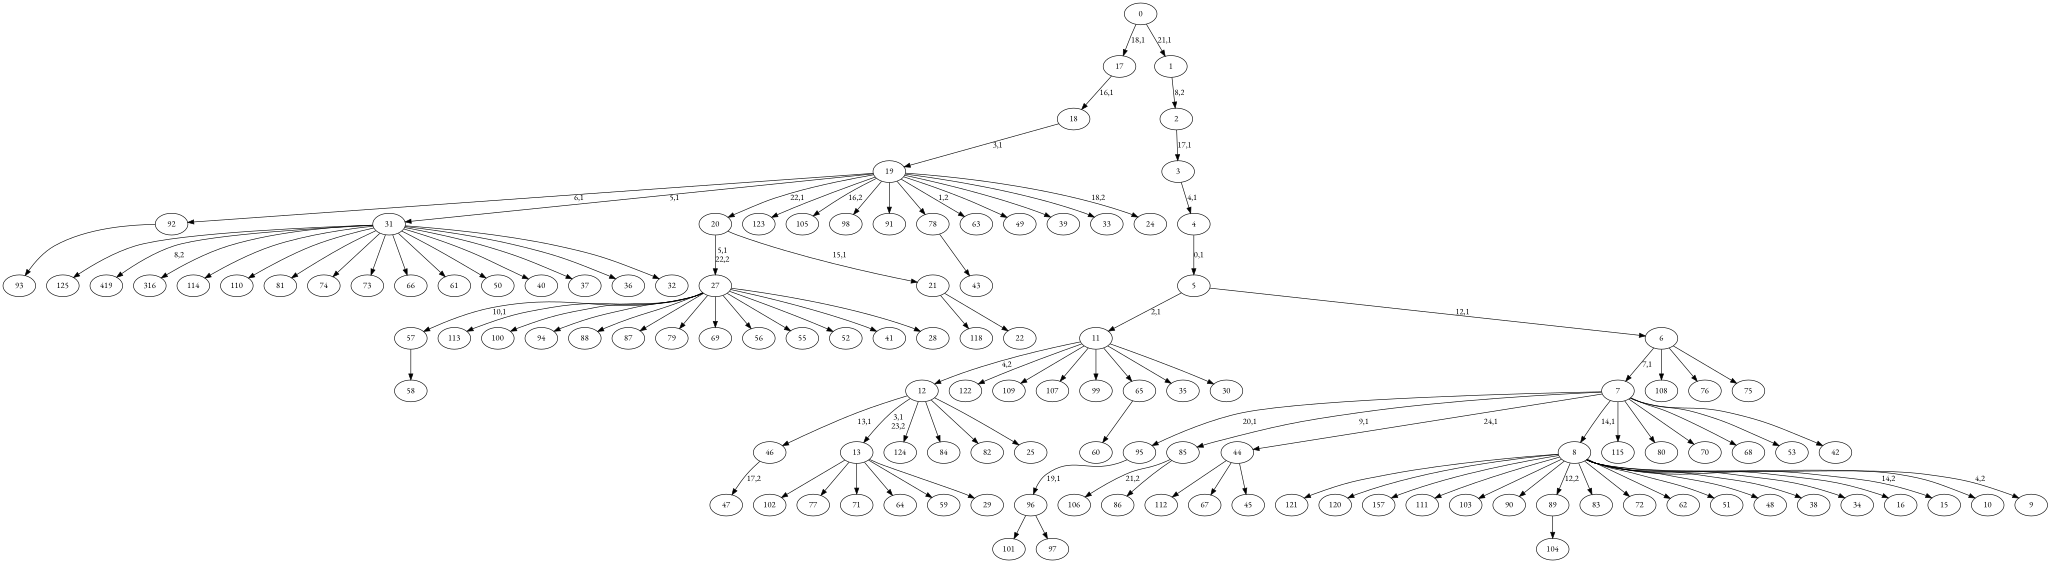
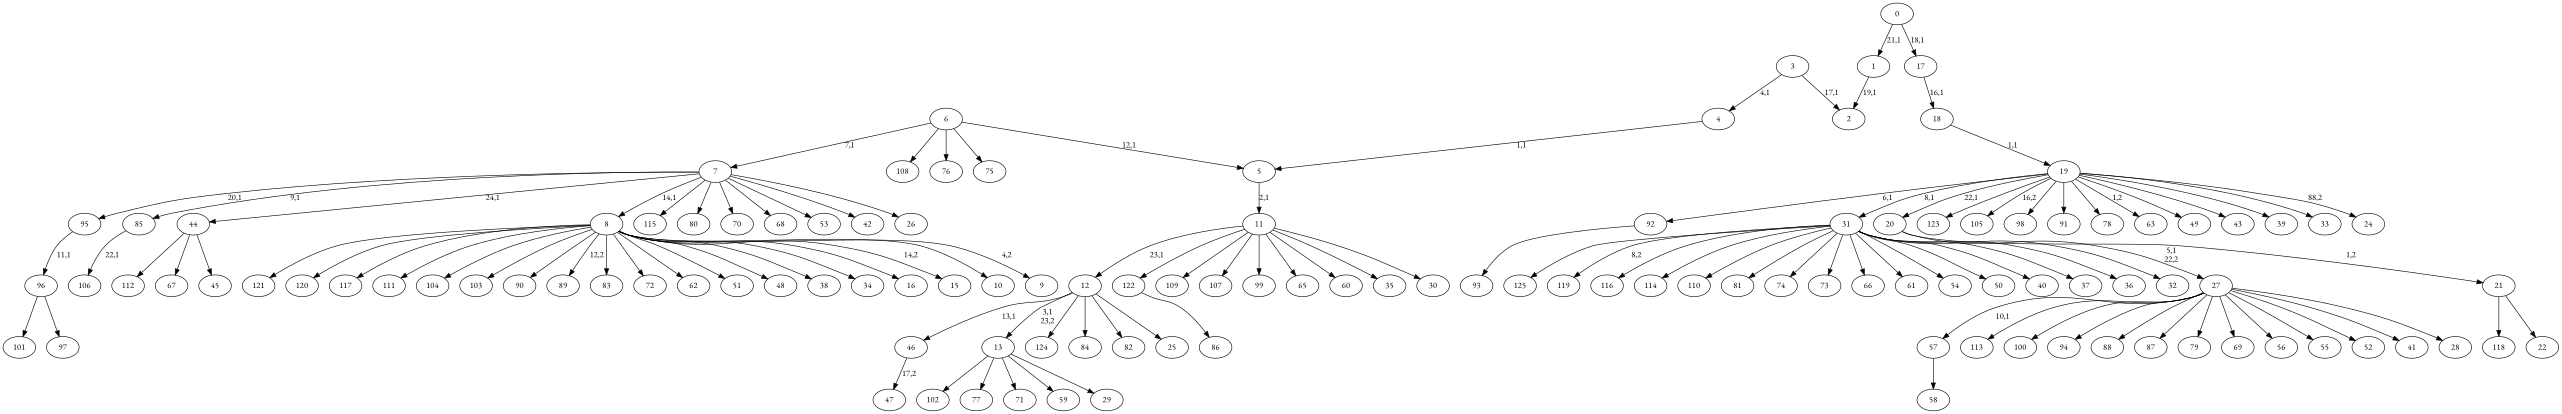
edge "1" -> "2": label "8,2" -> "19,1"
edge "2" -> "3": reversed
edge "18" -> "19": label "3,1" -> "1,1"
edge "19" -> "31": label "5,1" -> "8,1"
edge "19" -> "24": label "18,2" -> "88,2"
node "26": added
edge "78" -> "43": now "19" -> "43"
edge "20" -> "21": label "15,1" -> "1,2"
edge "4" -> "5": label "0,1" -> "1,1"
node "419": label "419" -> "119"
node "316": label "316" -> "116"
node "54": added
edge "5" -> "6": reversed
edge "11" -> "12": label "4,2" -> "23,1"
edge "65" -> "60": now "11" -> "60"
edge "85" -> "86": now "122" -> "86"
edge "95" -> "96": label "19,1" -> "11,1"
edge "85" -> "106": label "21,2" -> "22,1"
node "64": removed
node "157": label "157" -> "117"
edge "89" -> "104": now "8" -> "104"
